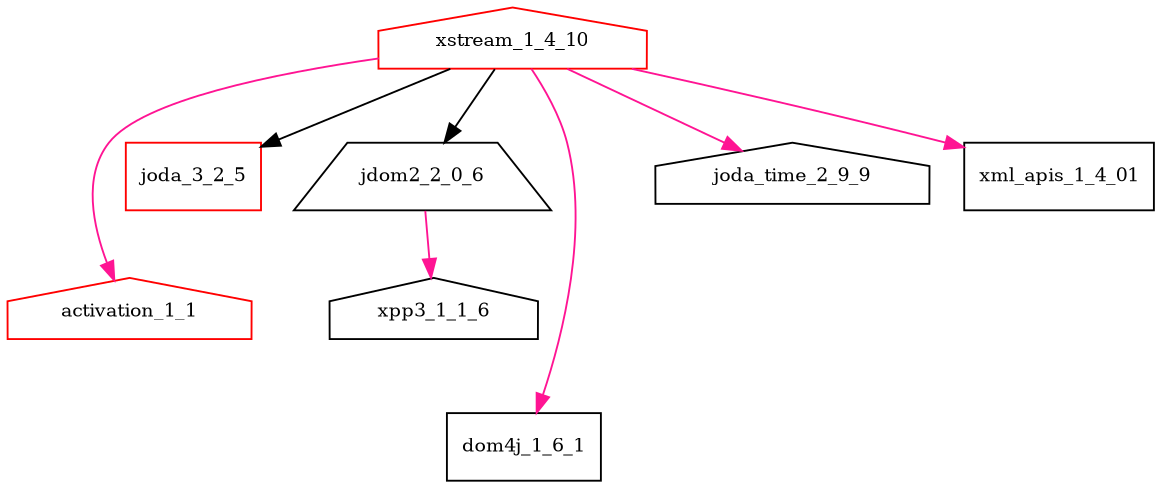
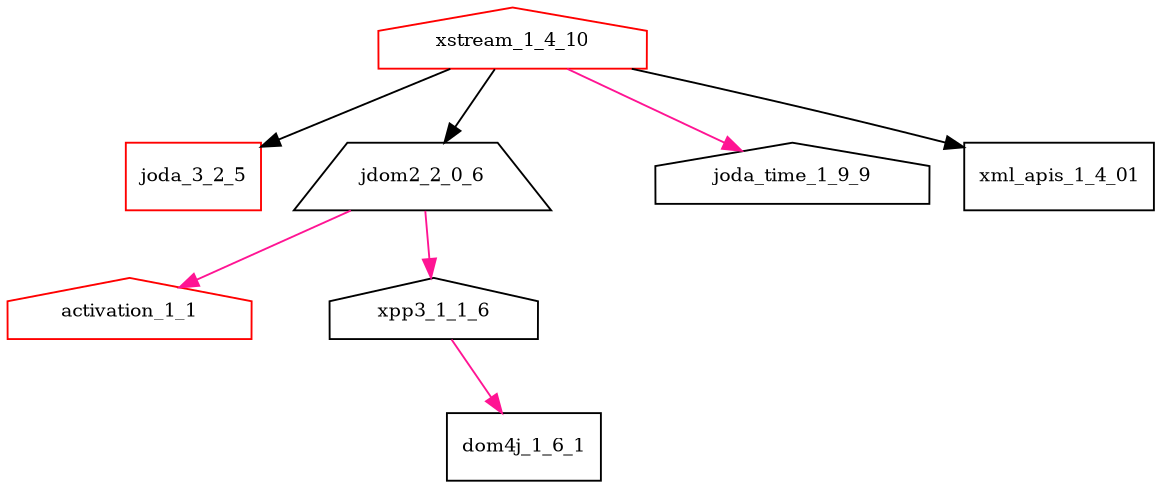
edge "xstream_1_4_10" -> "activation_1_1": now "jdom2_2_0_6" -> "activation_1_1"
edge "xstream_1_4_10" -> "xml_apis_1_4_01": color deeppink -> black
node "joda_time_2_9_9": label "joda_time_2_9_9" -> "joda_time_1_9_9"
edge "xstream_1_4_10" -> "dom4j_1_6_1": now "xpp3_1_1_6" -> "dom4j_1_6_1"
